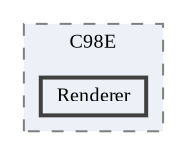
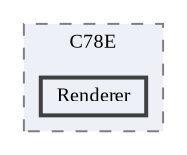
cluster "C98E": label "C98E" -> "C78E"
